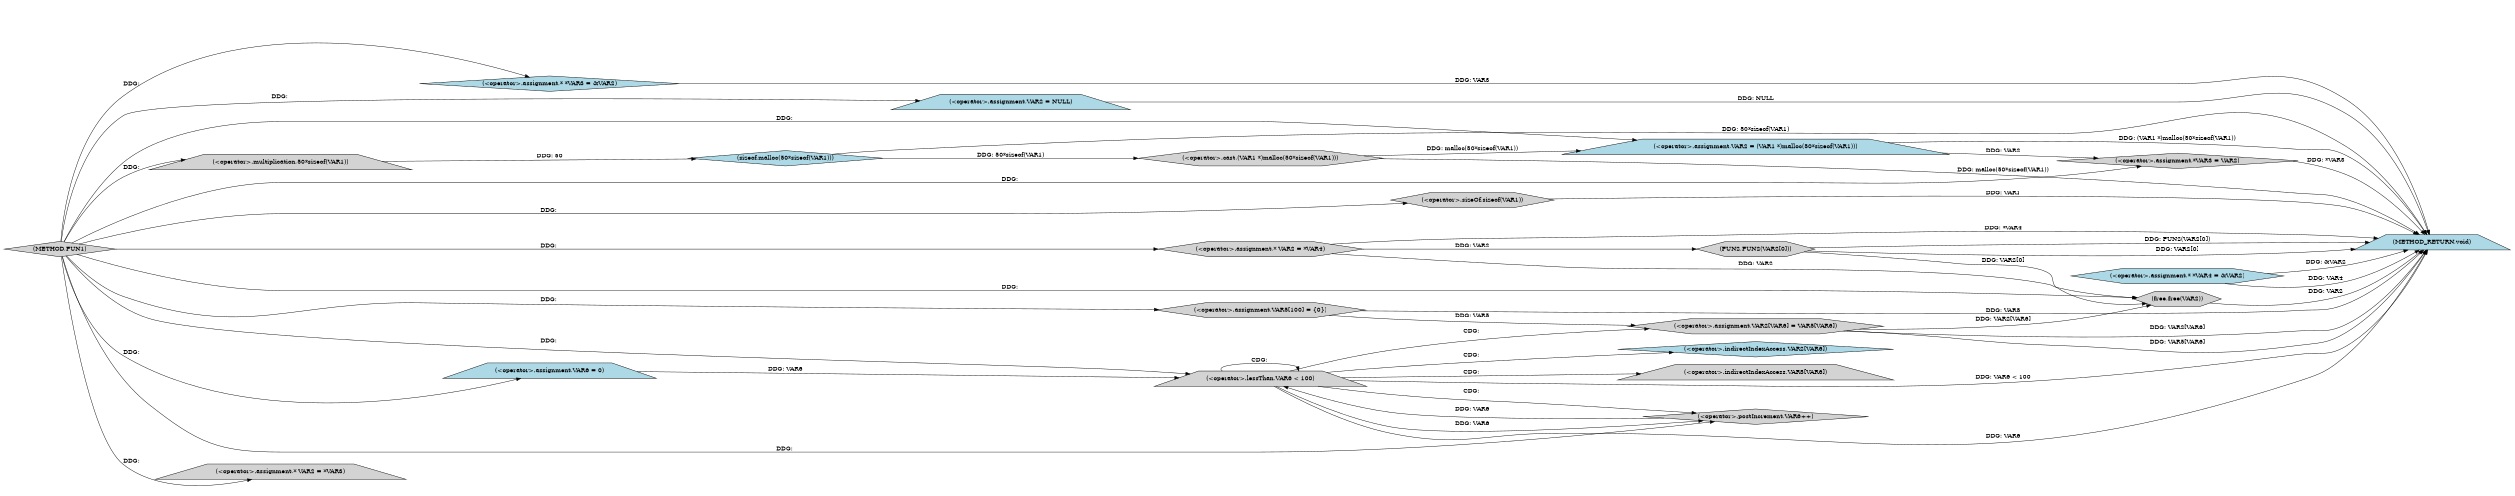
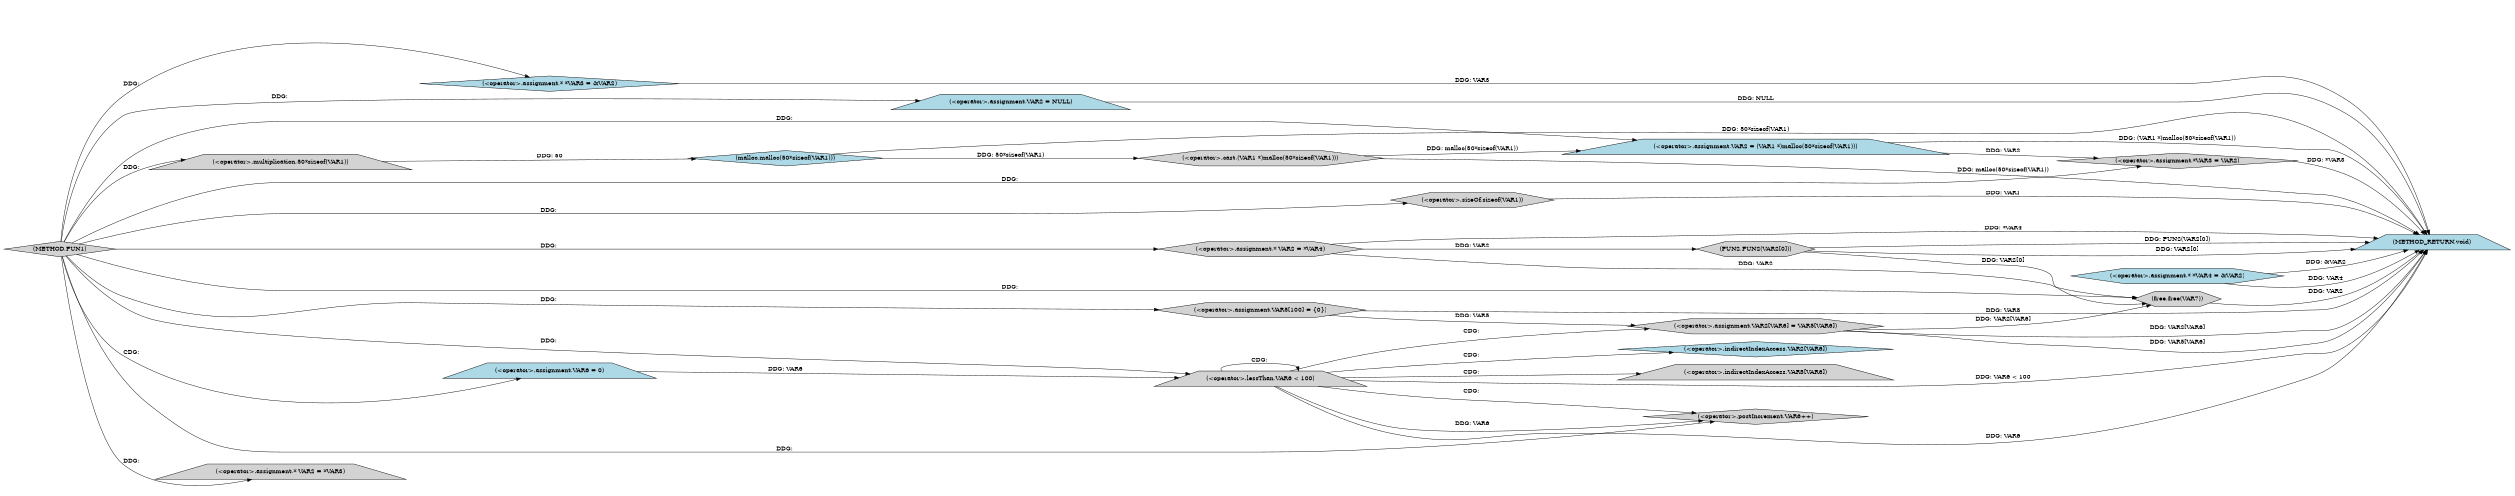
node "(sizeof,malloc(50*sizeof(VAR1)))": label "(sizeof,malloc(50*sizeof(VAR1)))" -> "(malloc,malloc(50*sizeof(VAR1)))"
node "(free,free(VAR2))": label "(free,free(VAR2))" -> "(free,free(VAR7))"
edge "(METHOD,FUN1)" -> "(<operator>.assignment,VAR6 = 0)": label "DDG: " -> "CDG: "
edge "(<operator>.postIncrement,VAR6++)" -> "(<operator>.lessThan,VAR6 < 100)": removed, label "DDG: VAR6"
